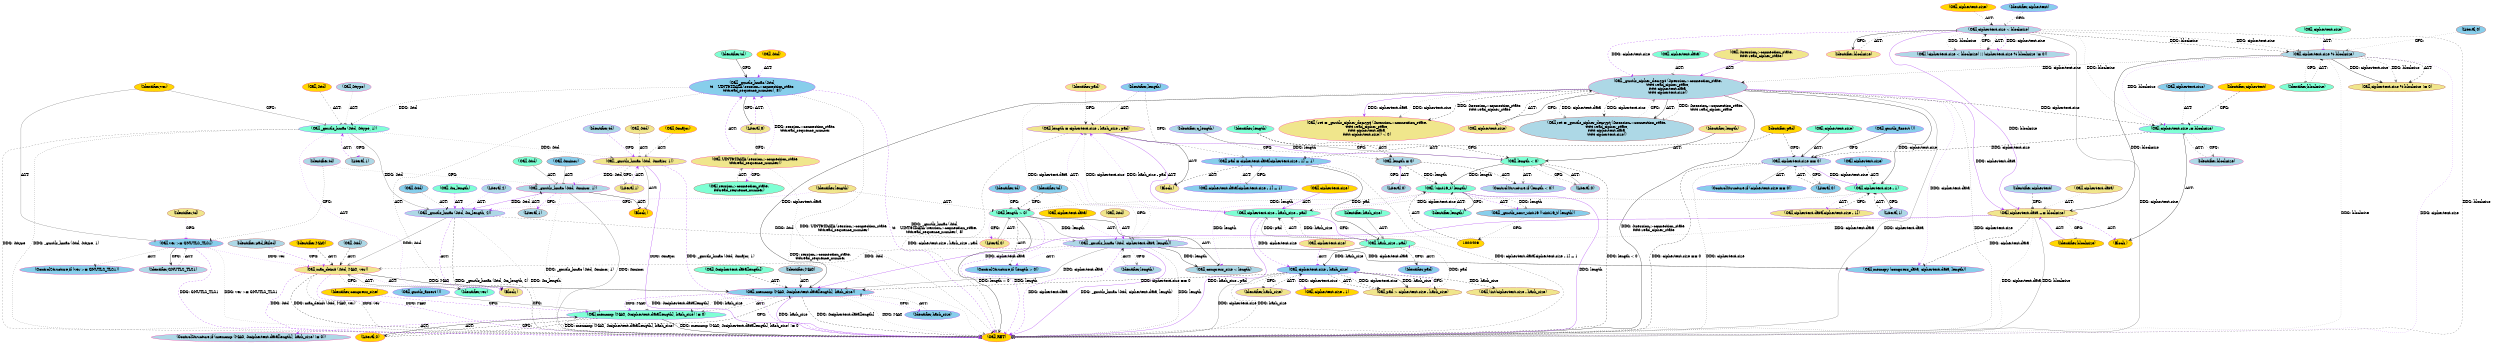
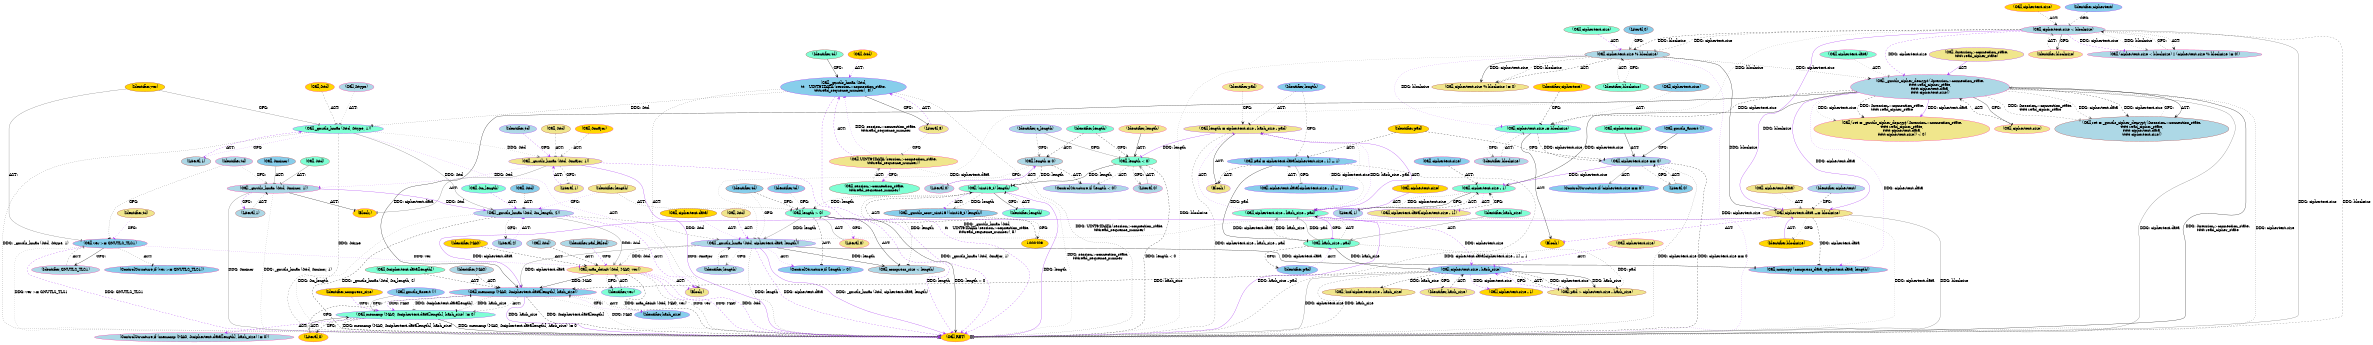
edge "(Call,(uint16_t) length)" -> "(Call,compress_size < length)": color purple -> black
edge "(Call,_gnutls_hmac (&td, &c_length, 2))" -> "(Literal,2)": added, label "CFG:"
edge "(Call,ciphertext.size - hash_size)" -> "(Call,memcmp (MAC, &ciphertext.data[length], hash_size))": label "DDG: ciphertext.size == 0" -> "DDG: hash_size"
